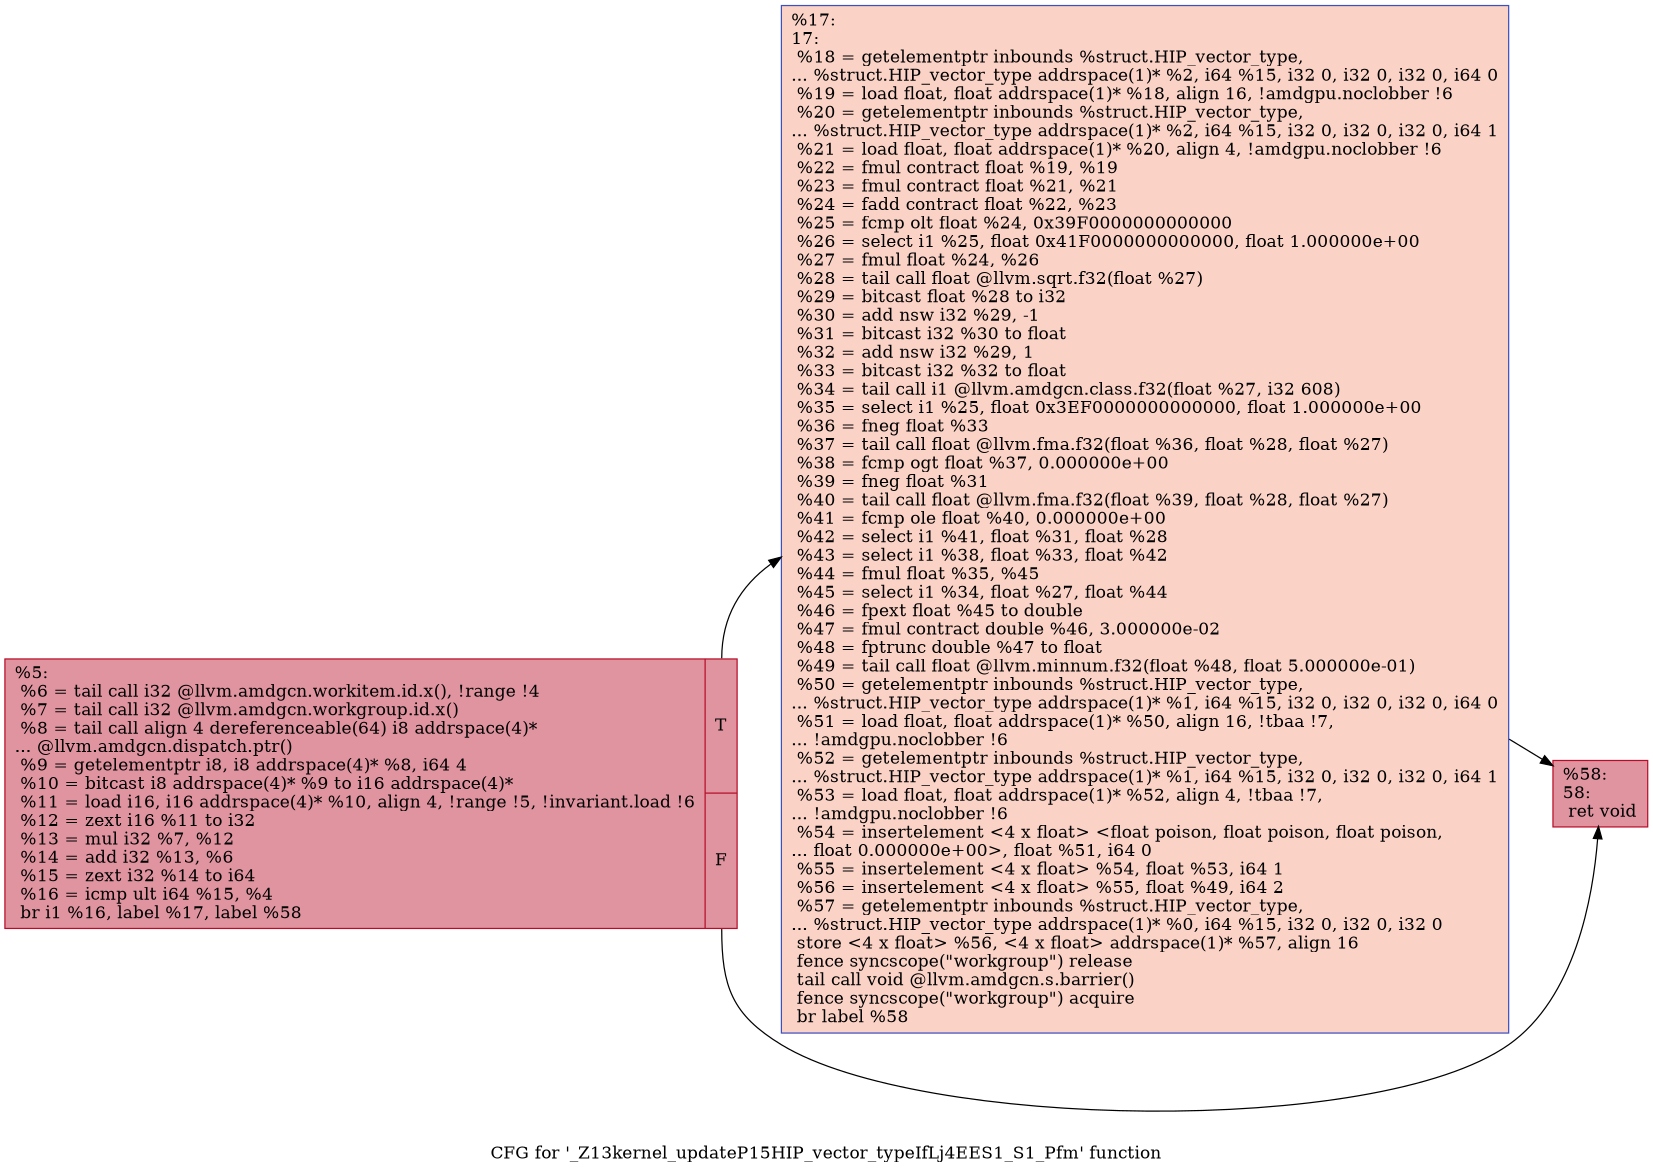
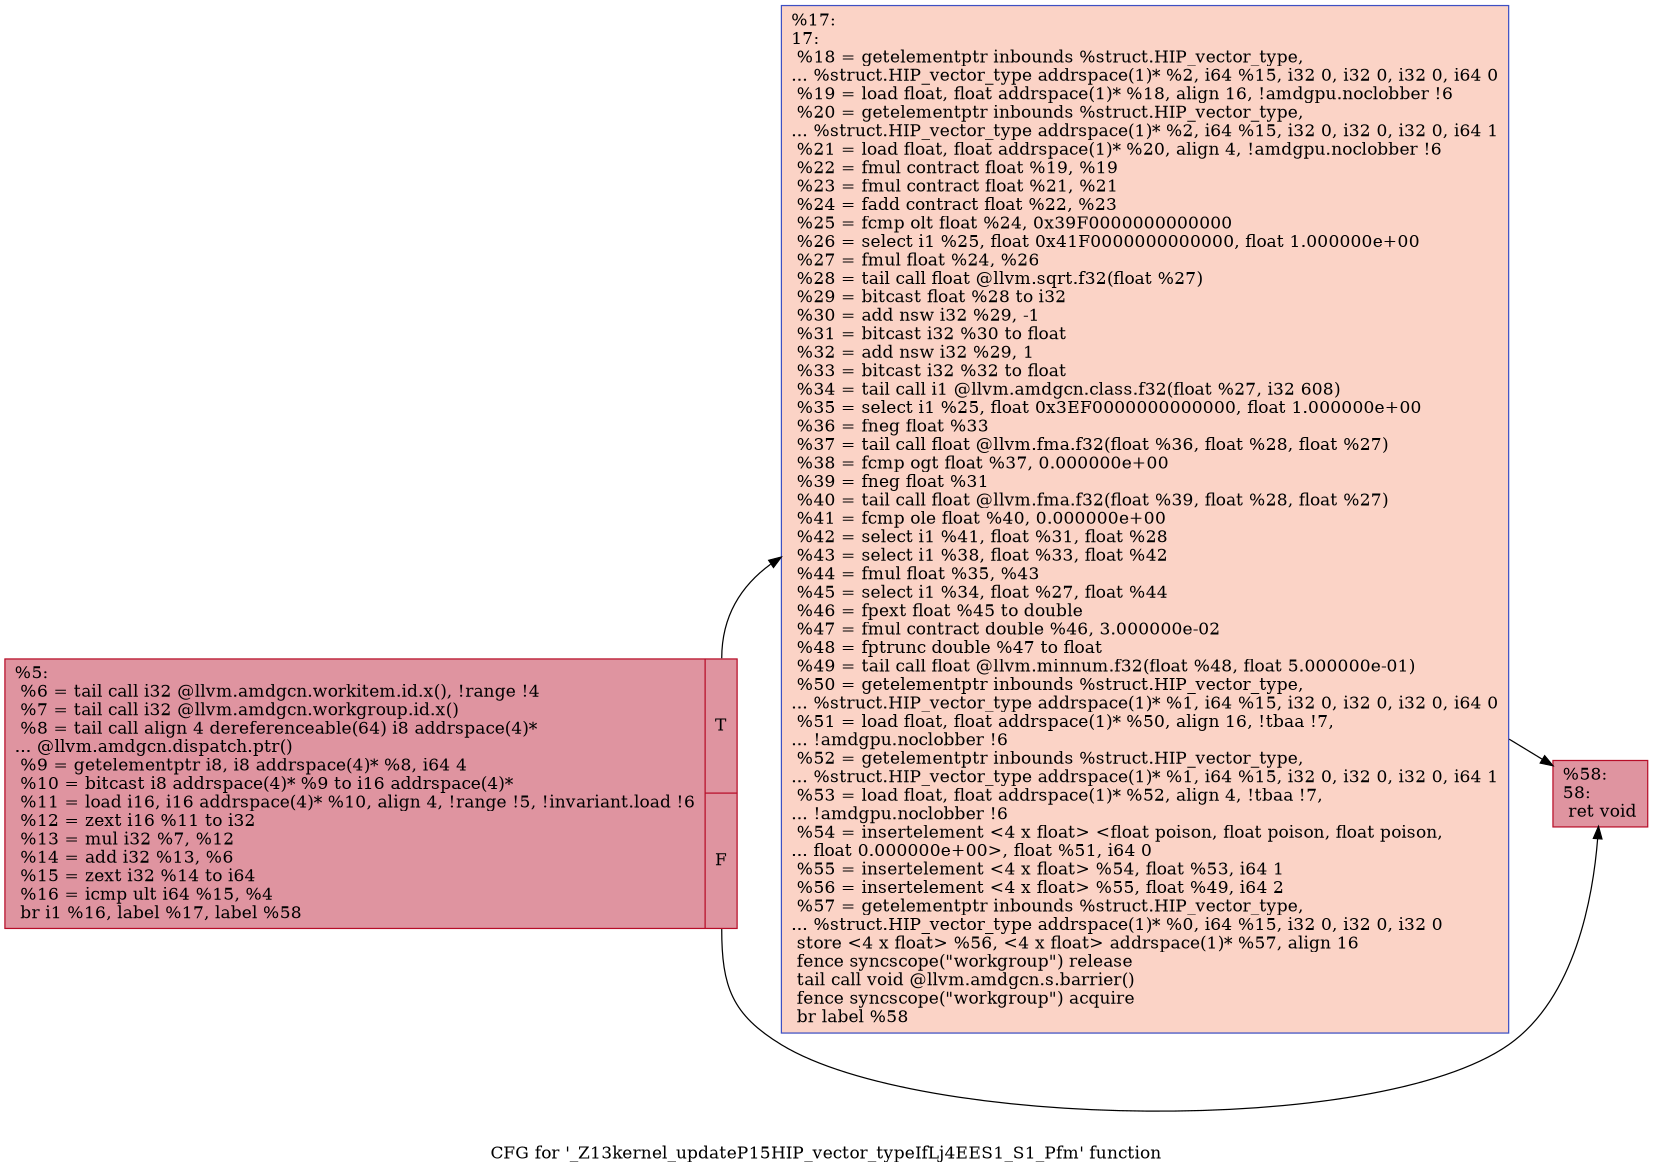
node "%17:": text "%44 = fmul float %35, %45" -> "%44 = fmul float %35, %43"
